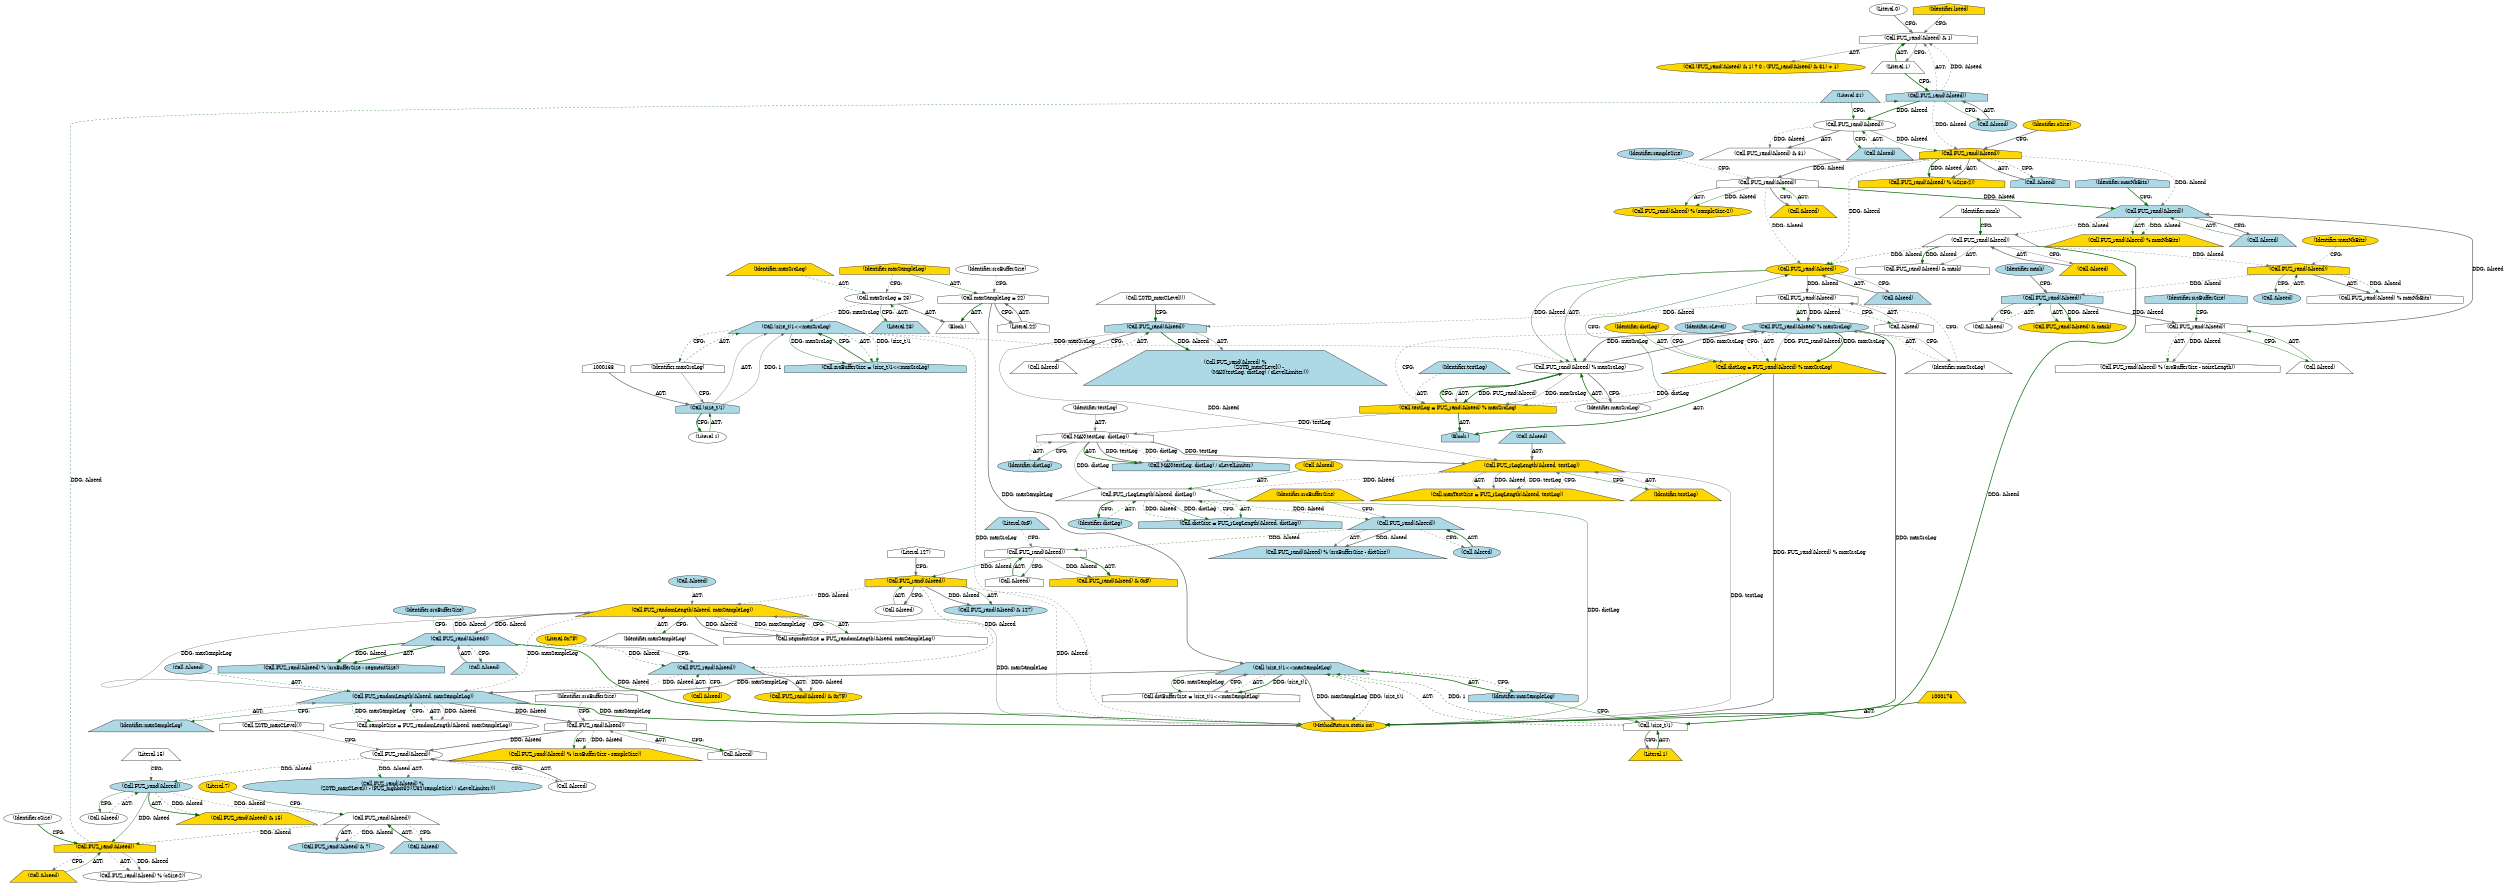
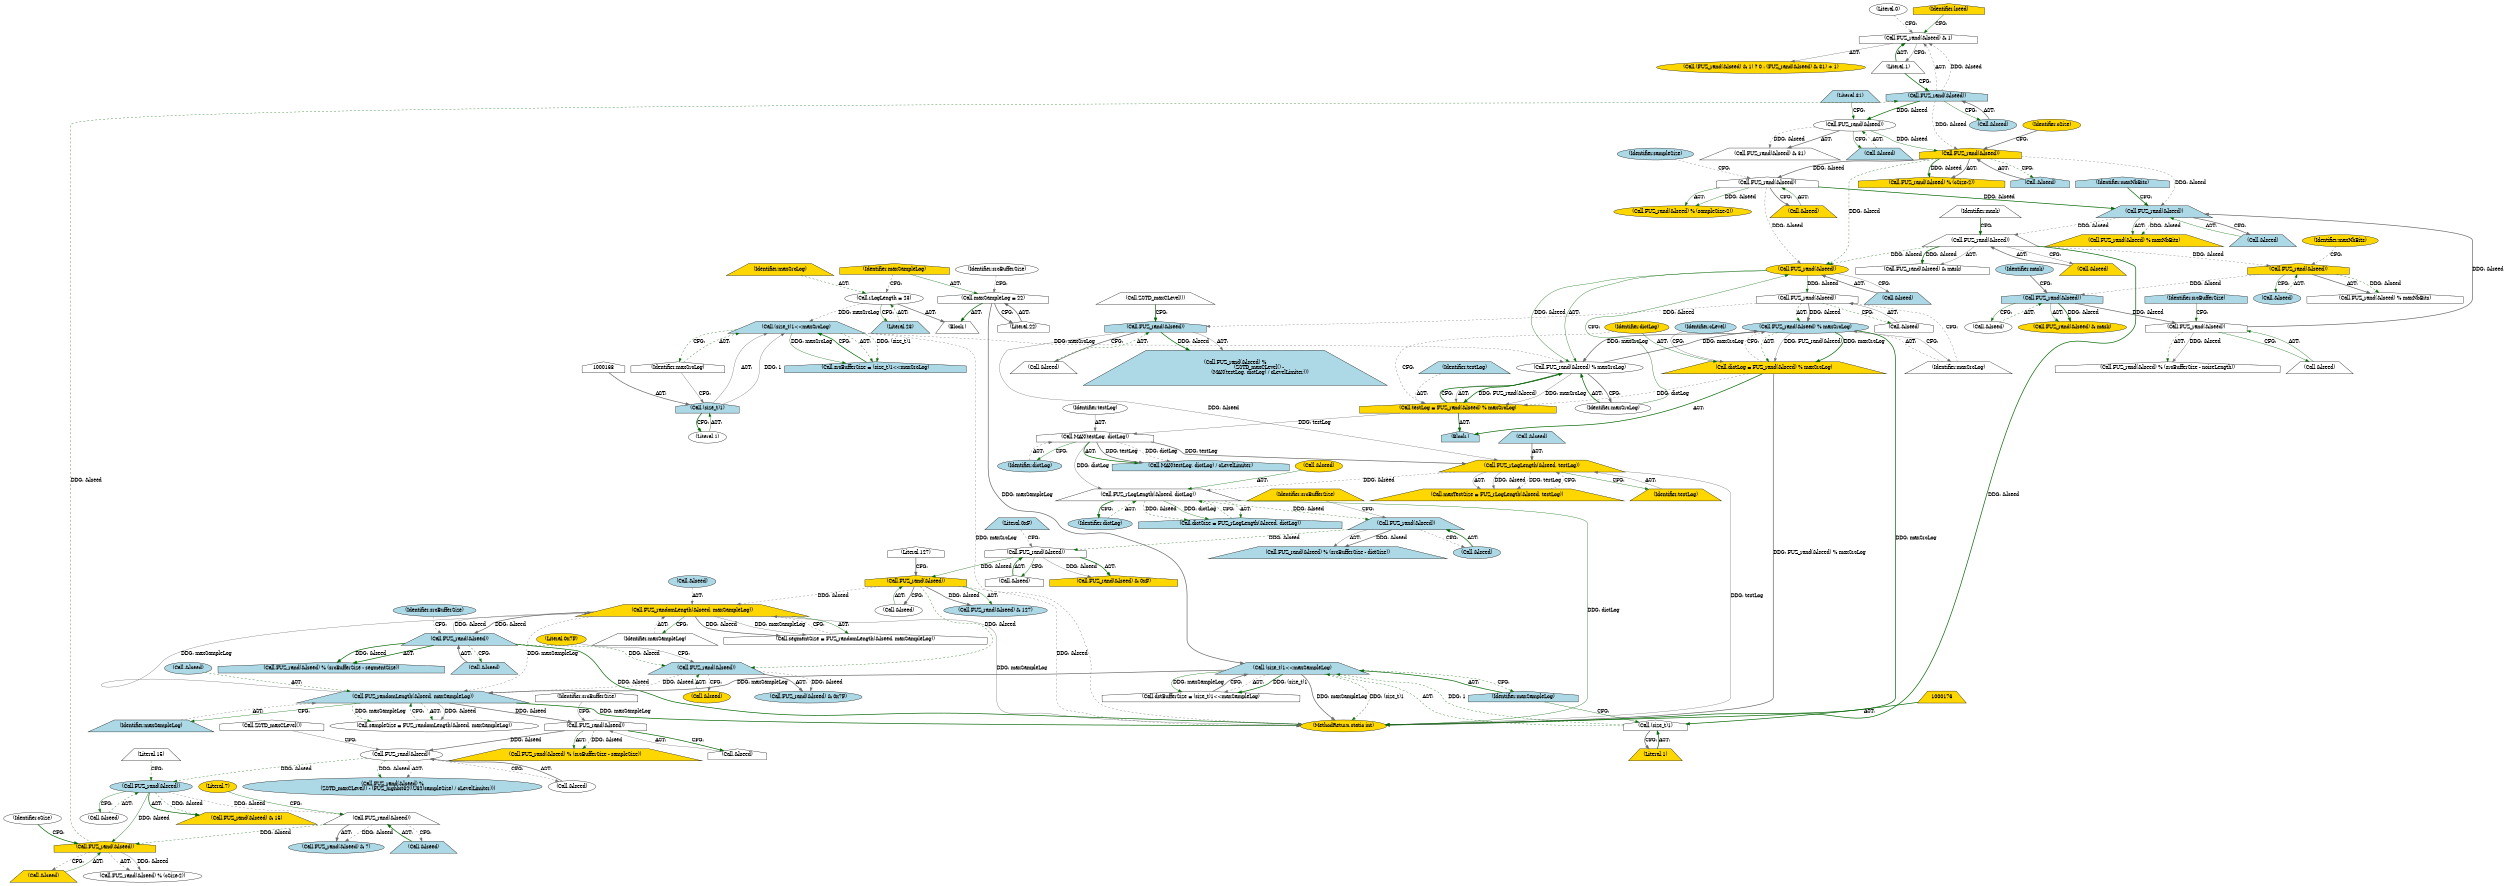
edge "(Identifier,lseed)" -> "(Call,FUZ_rand(&lseed) & 1)": color gray40 -> darkgreen
edge "(Literal,0)" -> "(Call,FUZ_rand(&lseed) & 1)": style bold -> dashed
node "(Call,maxSrcLog = 23)": label "(Call,maxSrcLog = 23)" -> "(Call,rLogLength = 23)"
node "(Call,FUZ_rand(&lseed) & 0x7F)": fillcolor gold -> lightblue
